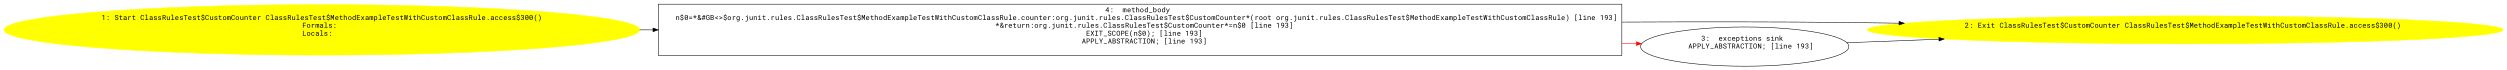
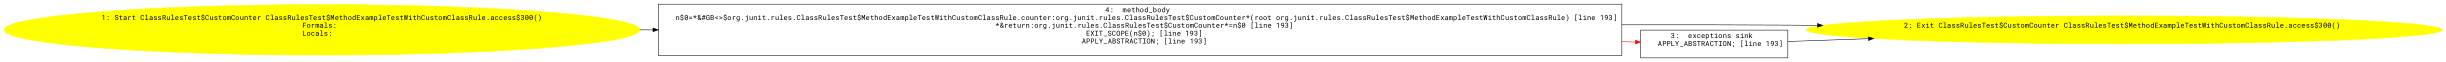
node "3:  exceptions sink APPLY_ABSTRACTION; [line 193]": shape ellipse -> box
